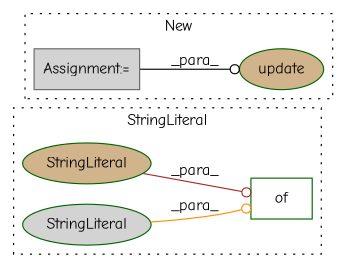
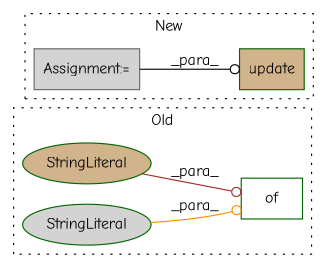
node "update": shape ellipse -> box
cluster "StringLiteral": label "StringLiteral" -> "Old"
